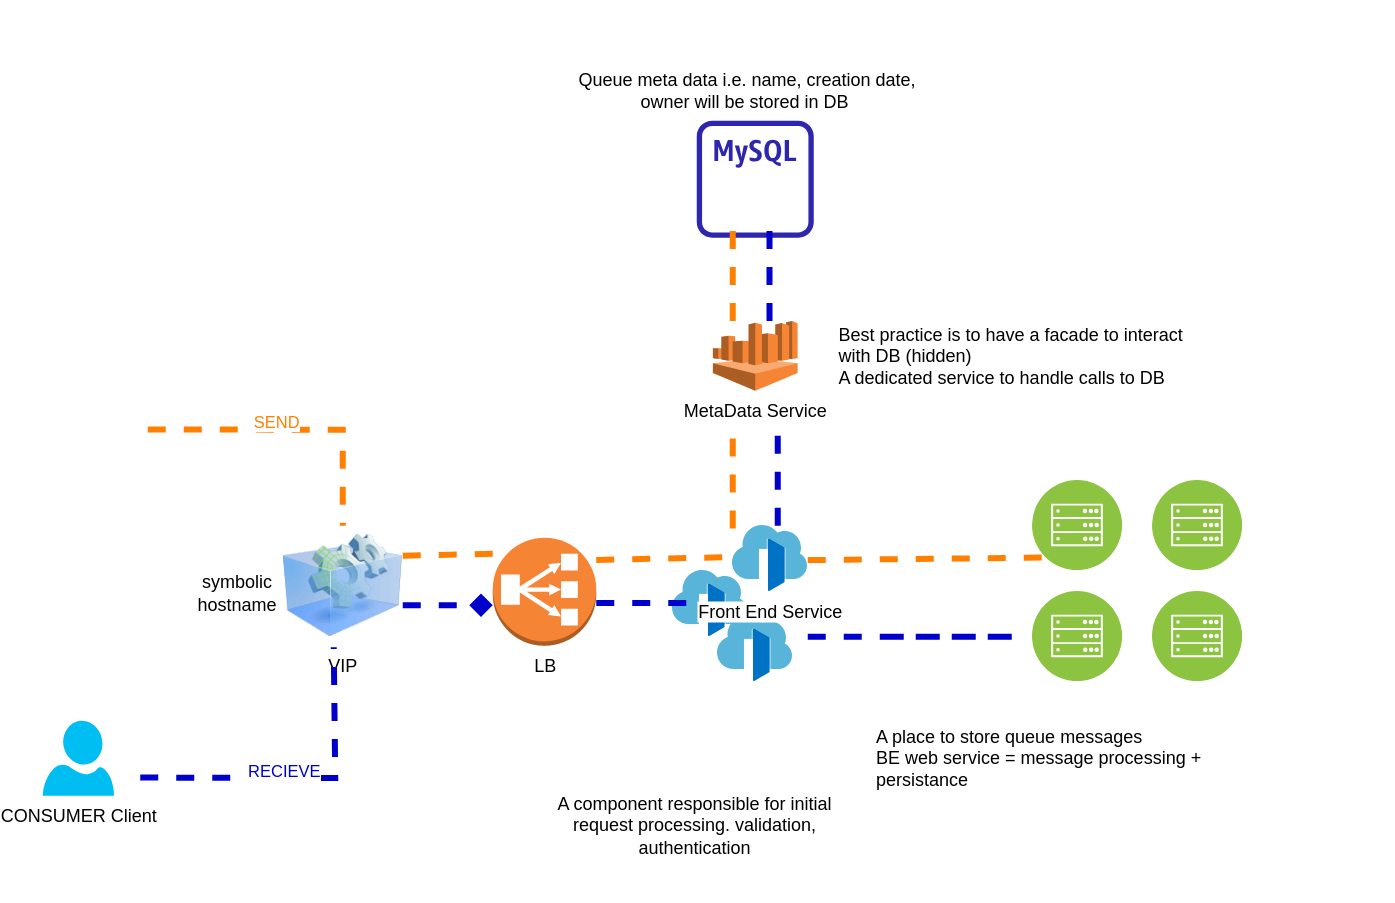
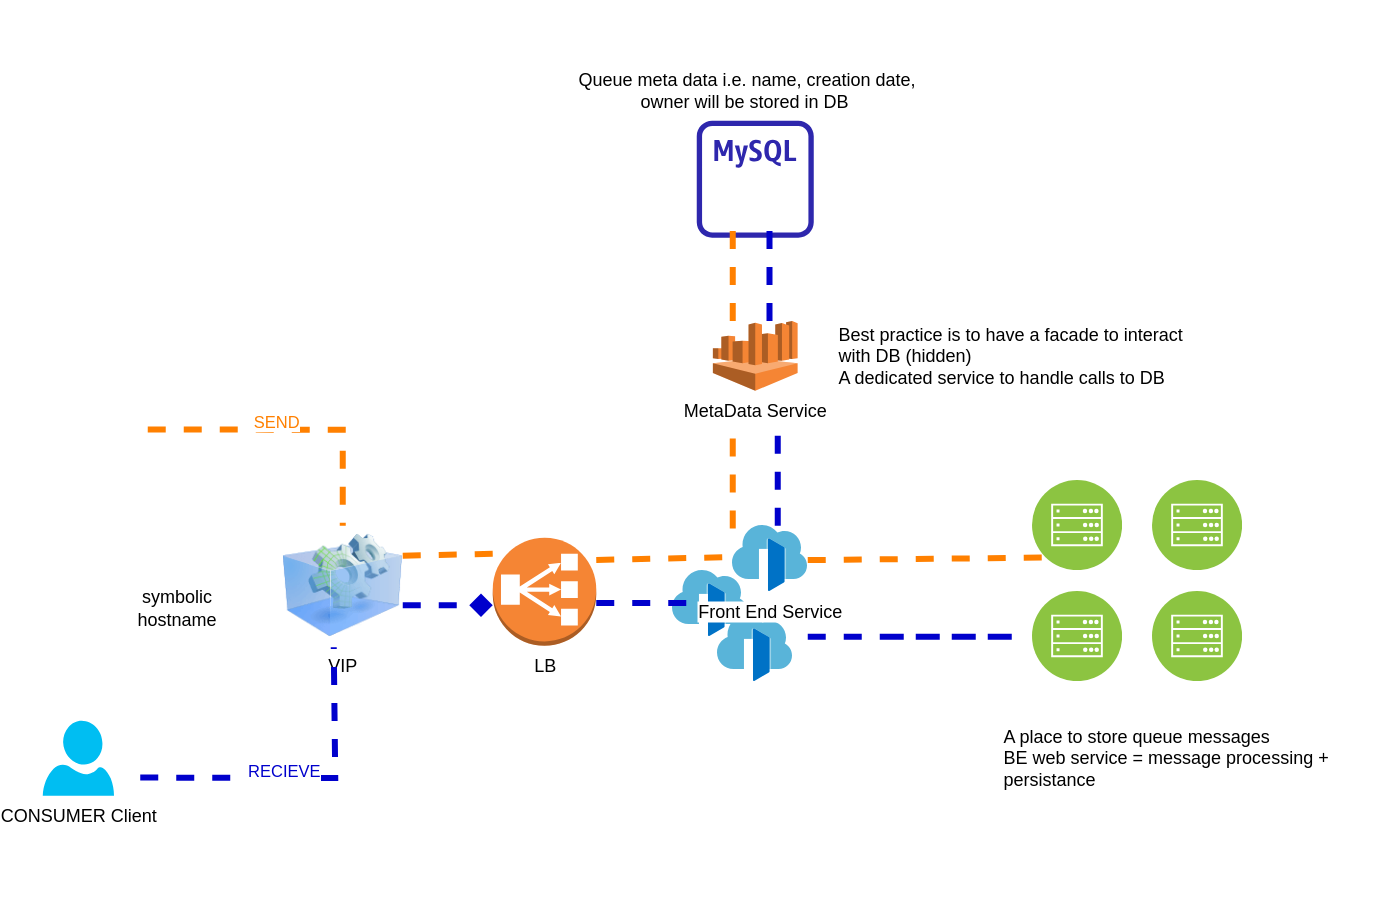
node "symbolic hostname": moved (238, 593) -> (178, 608)
node "A place to store queue messages BE web service = message processing + persistance": moved (1055, 758) -> (1183, 758)
node "A component responsible for initial request processing. validation, authentication": removed
